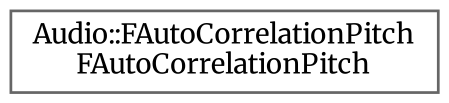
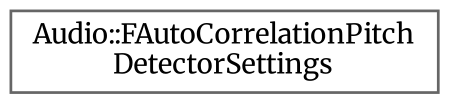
node "Audio::FAutoCorrelationPitch FAutoCorrelationPitch": label "Audio::FAutoCorrelationPitch FAutoCorrelationPitch" -> "Audio::FAutoCorrelationPitch DetectorSettings"
